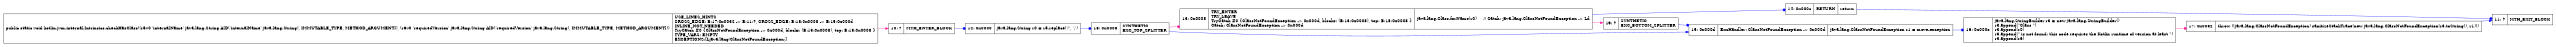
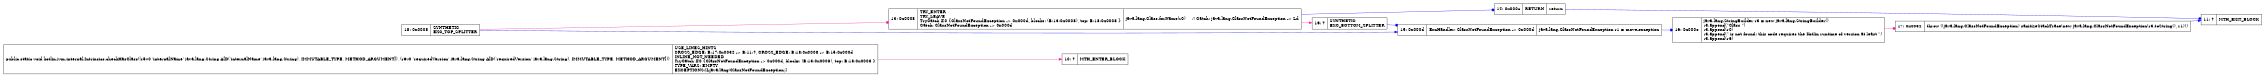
node "12: 0x0000": removed
